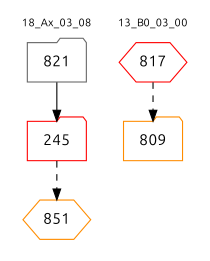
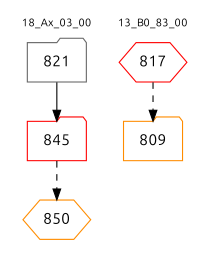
cluster "18_Ax_03_08": label "18_Ax_03_08" -> "18_Ax_03_00"
cluster "13_B0_03_00": label "13_B0_03_00" -> "13_B0_83_00"
node "245": label "245" -> "845"
node "851": label "851" -> "850"
